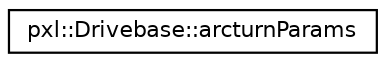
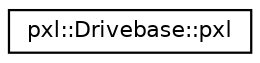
node "pxl::Drivebase::arcturnParams": label "pxl::Drivebase::arcturnParams" -> "pxl::Drivebase::pxl"
